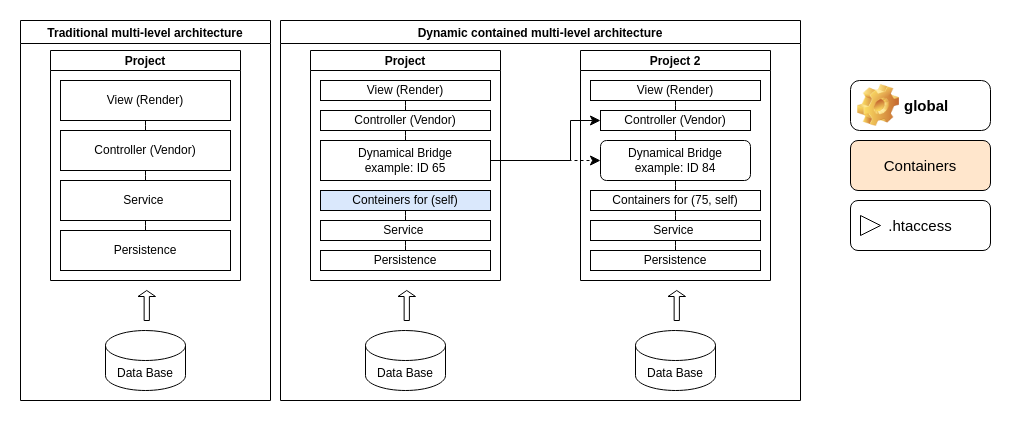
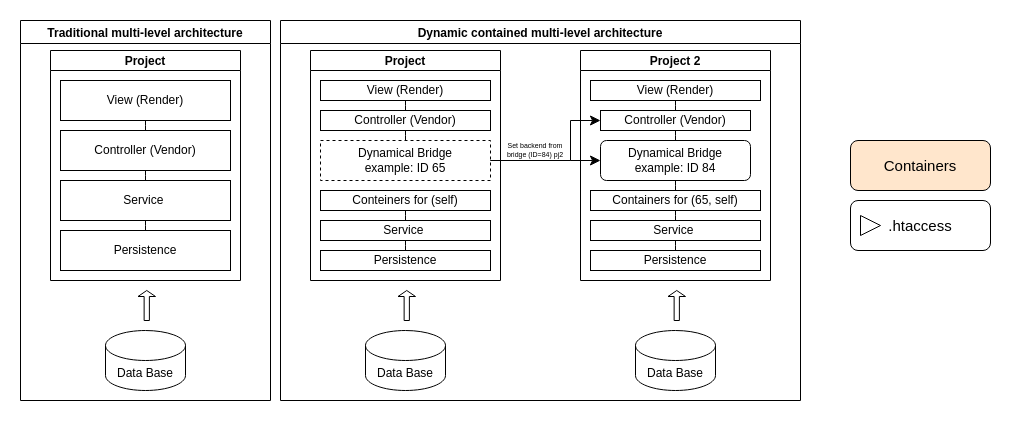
node "global": removed
node "Set backend from bridge (ID=84) pj2": added
node "Dynamical Bridge example: ID 65": style solid -> dashed
edge "Dynamical Bridge example: ID 65" -> "Dynamical Bridge example: ID 84": style dashed -> solid
node "Conteiners for (self)": fillcolor #dae8fc -> #ffffff
node "Containers for (75, self)": label "Containers for (75, self)" -> "Containers for (65, self)"
